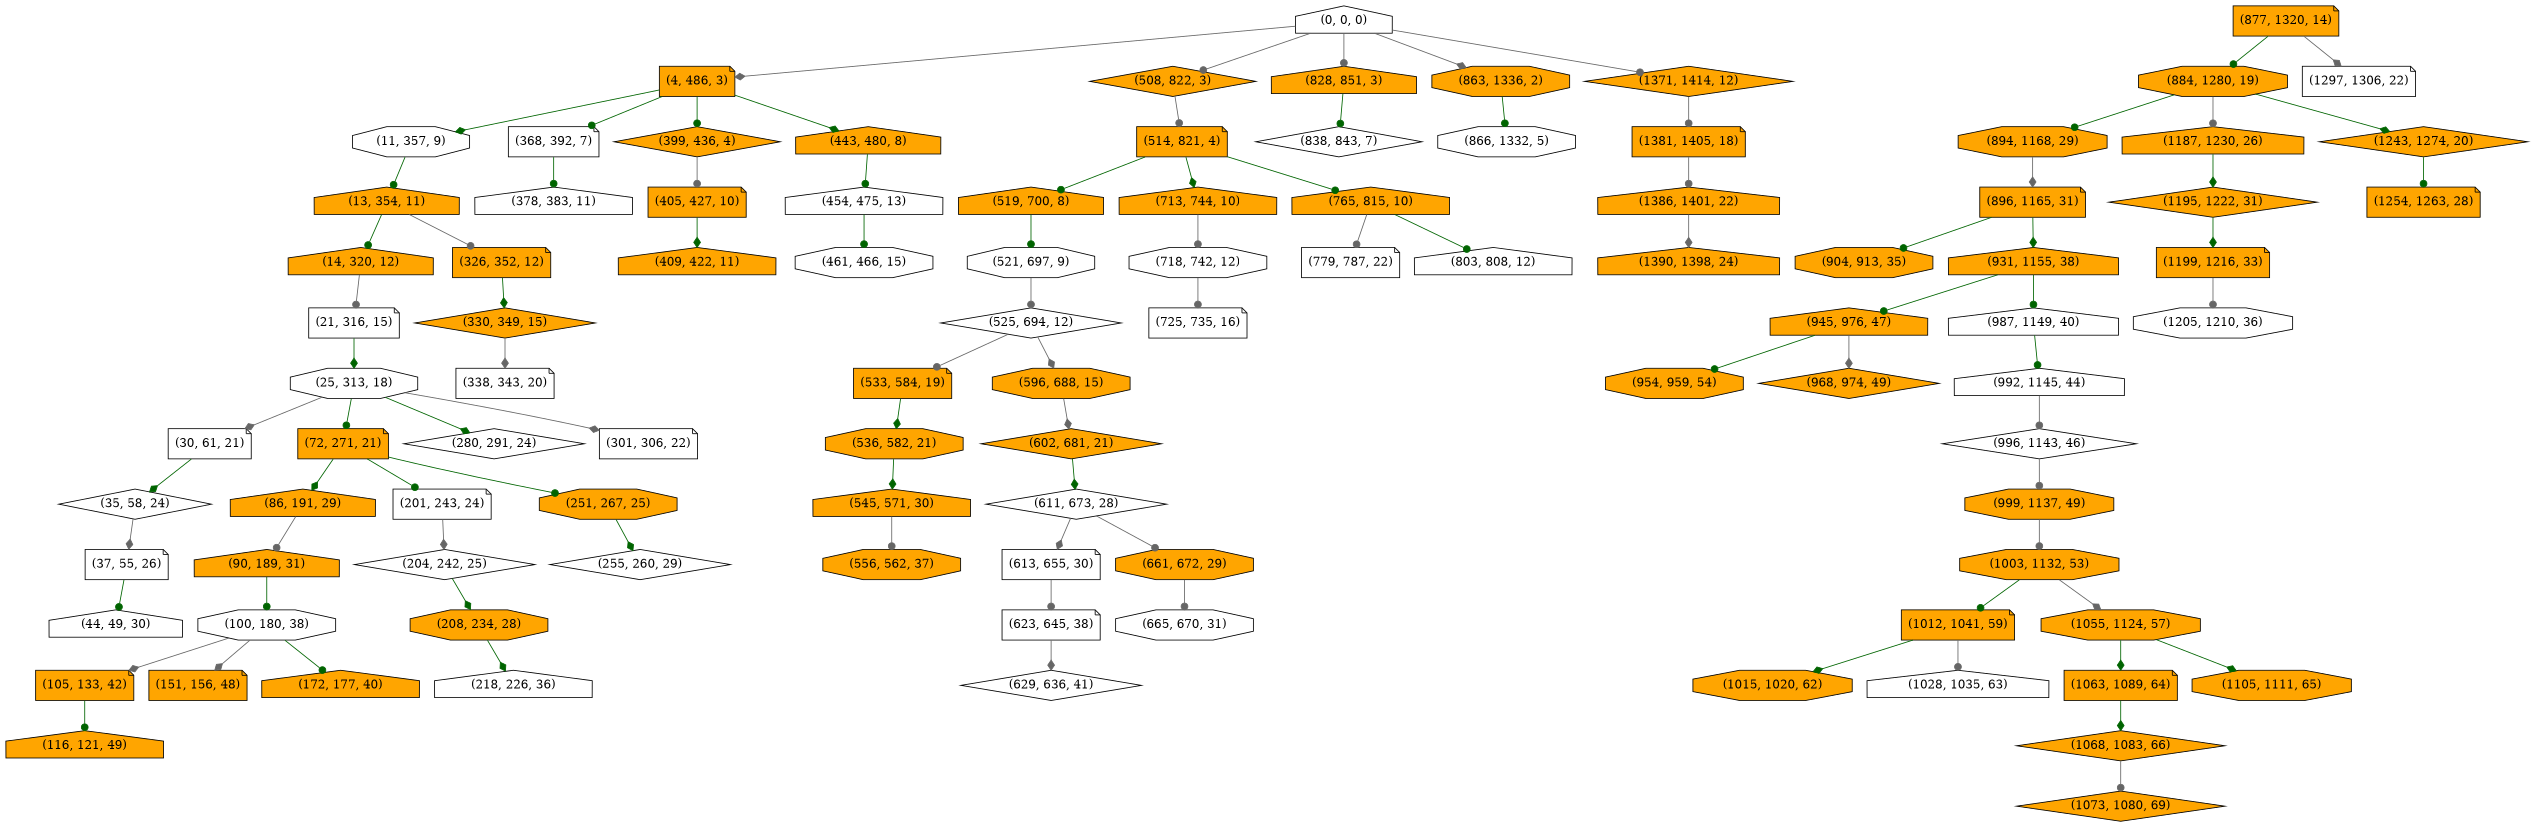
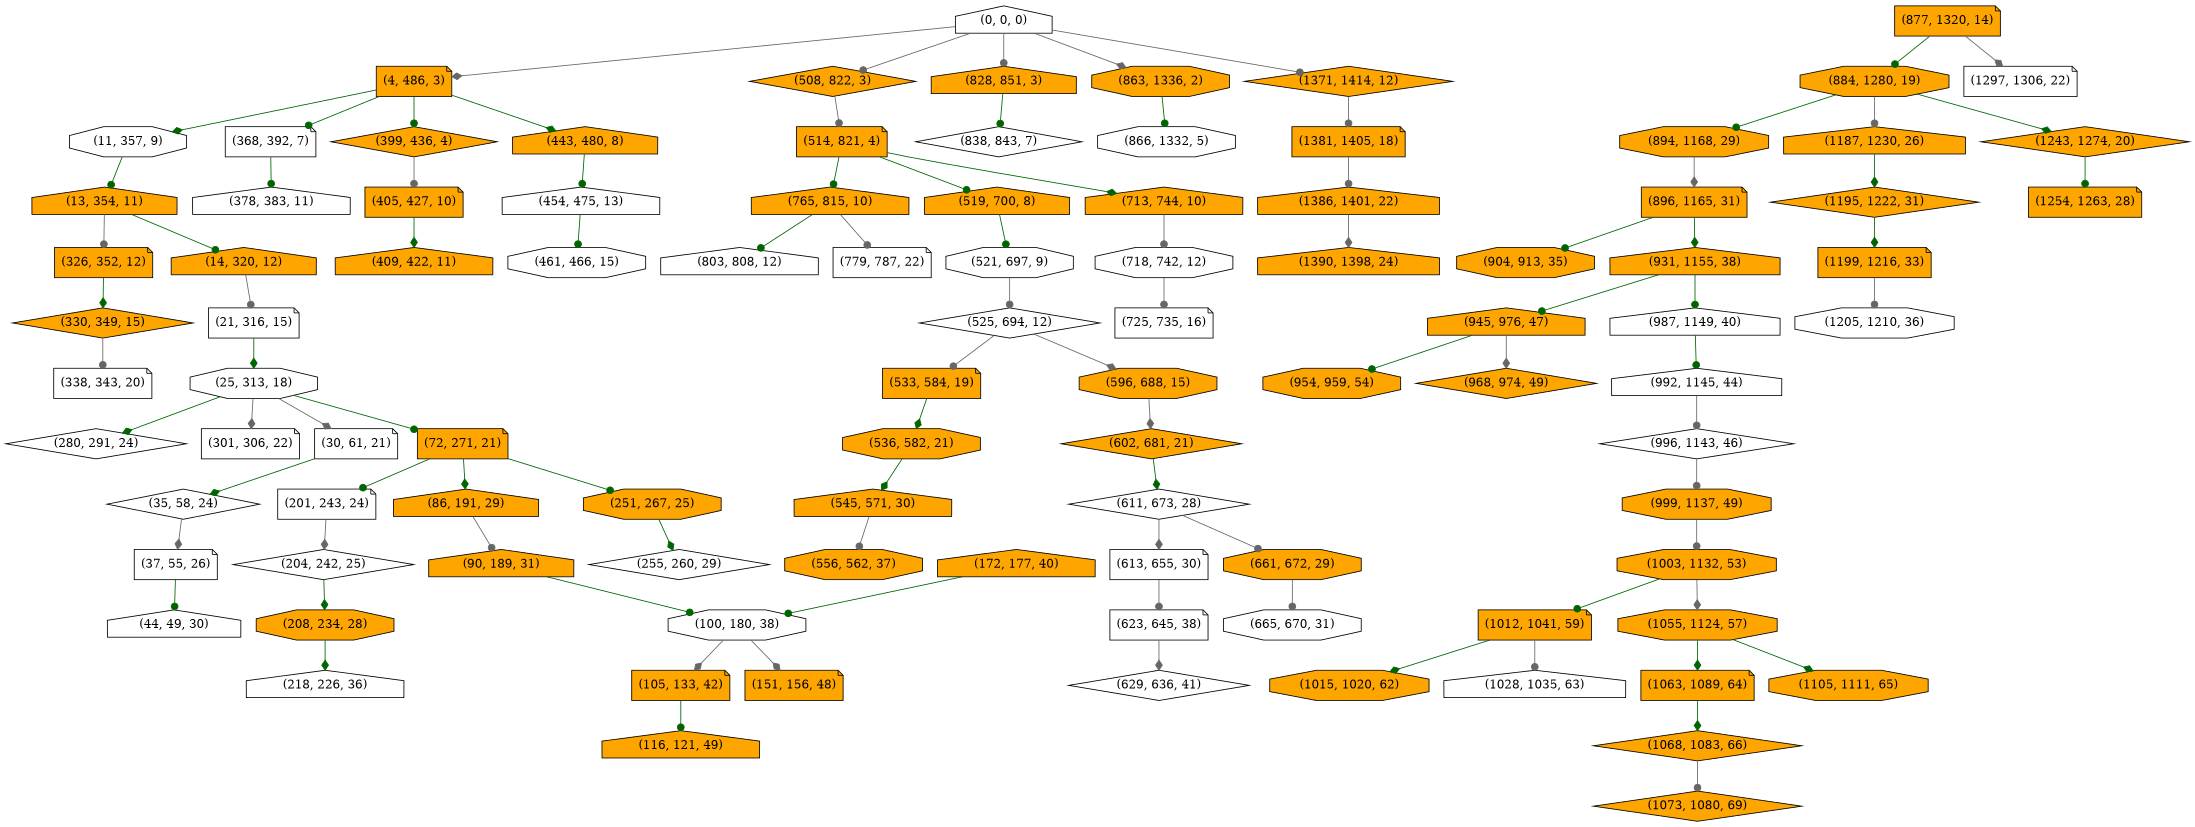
edge "(330, 349, 15)" -> "(338, 343, 20)": arrowhead diamond -> dot
edge "(100, 180, 38)" -> "(172, 177, 40)": reversed
